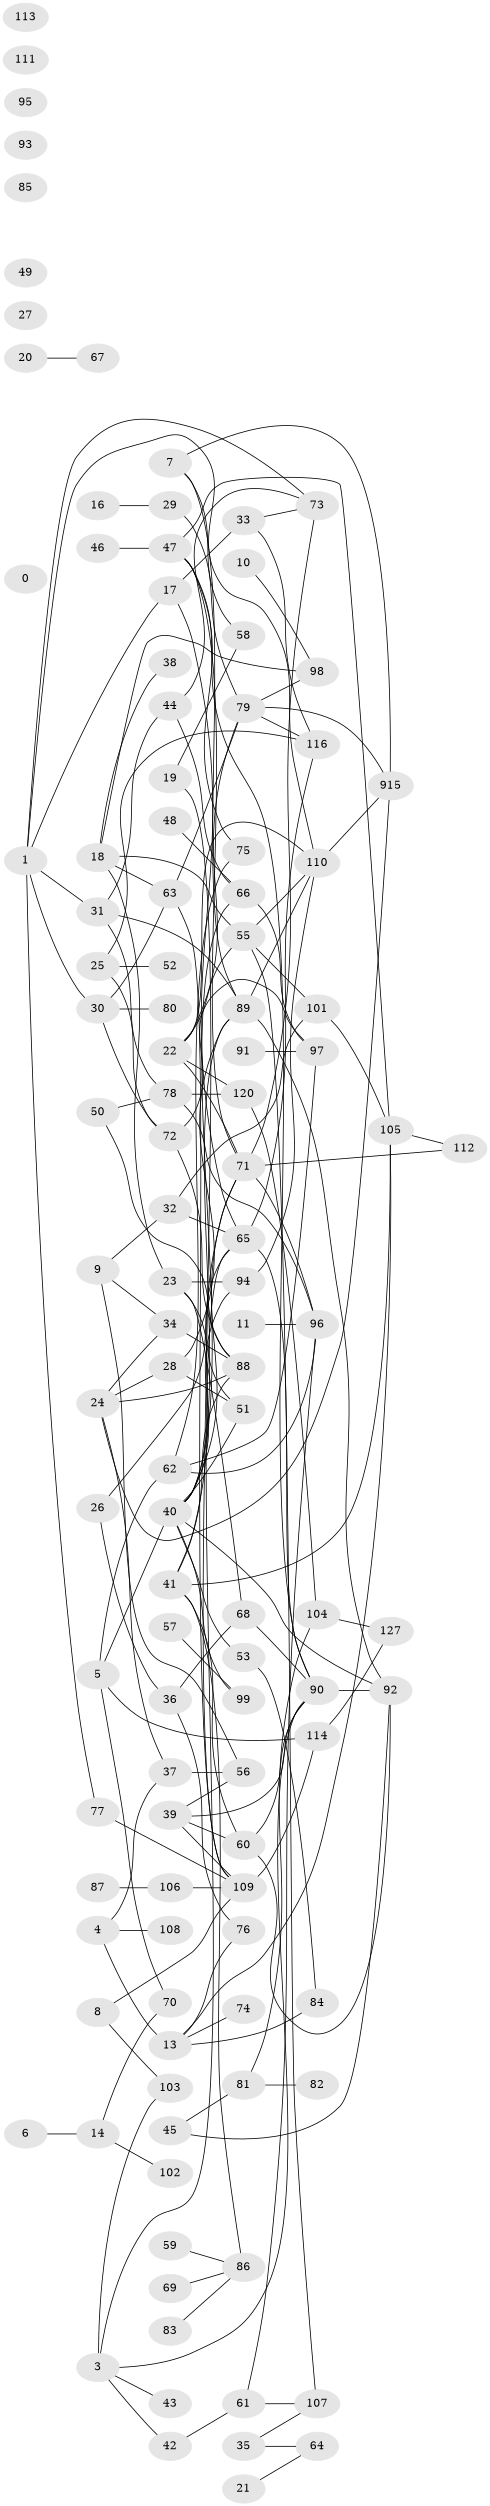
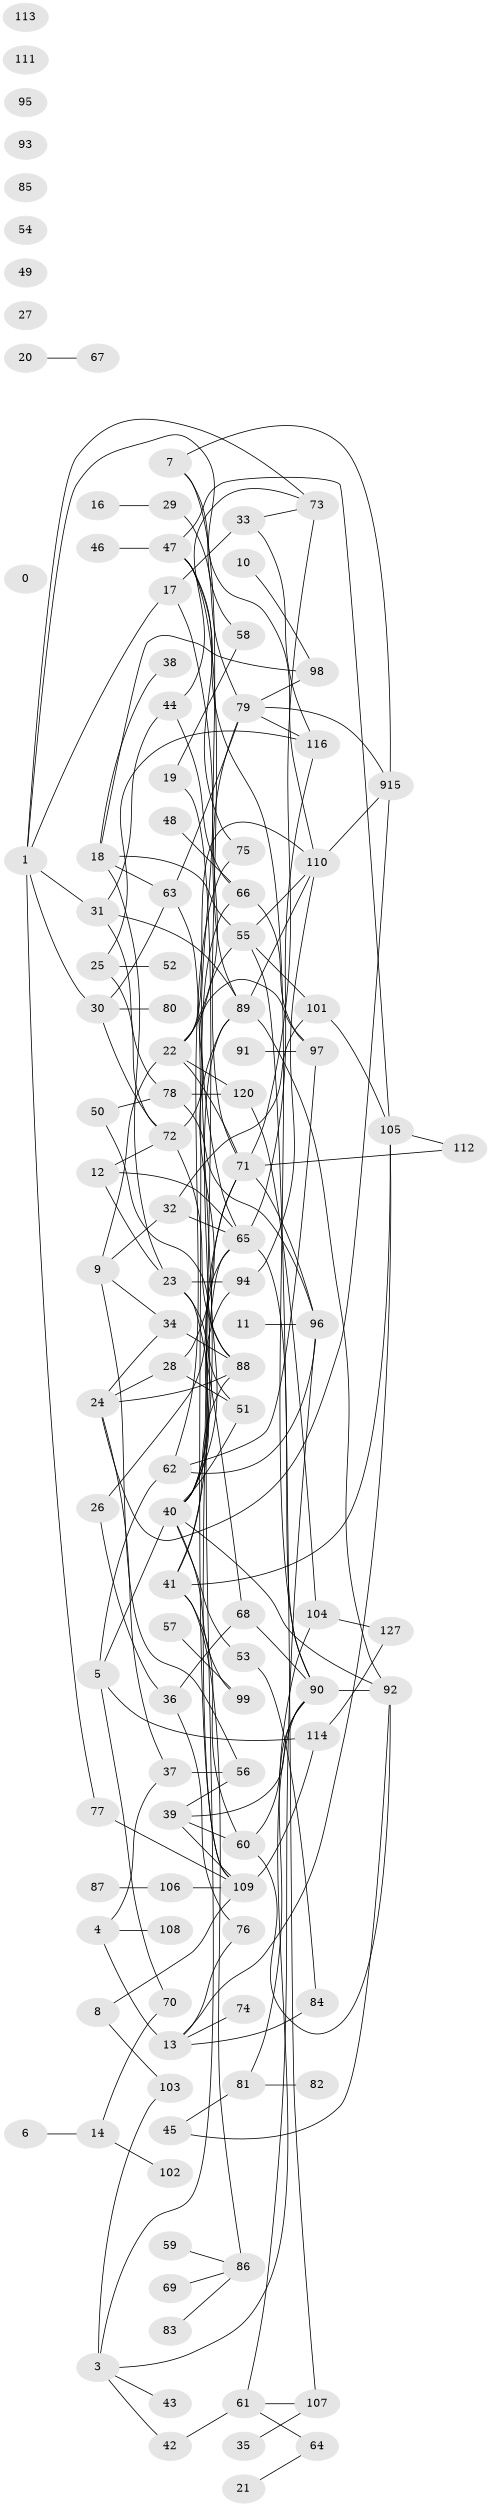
node "54": added
edge "22" -- "9": added
node "12": added
edge "35" -- "64": now "61" -- "64"
